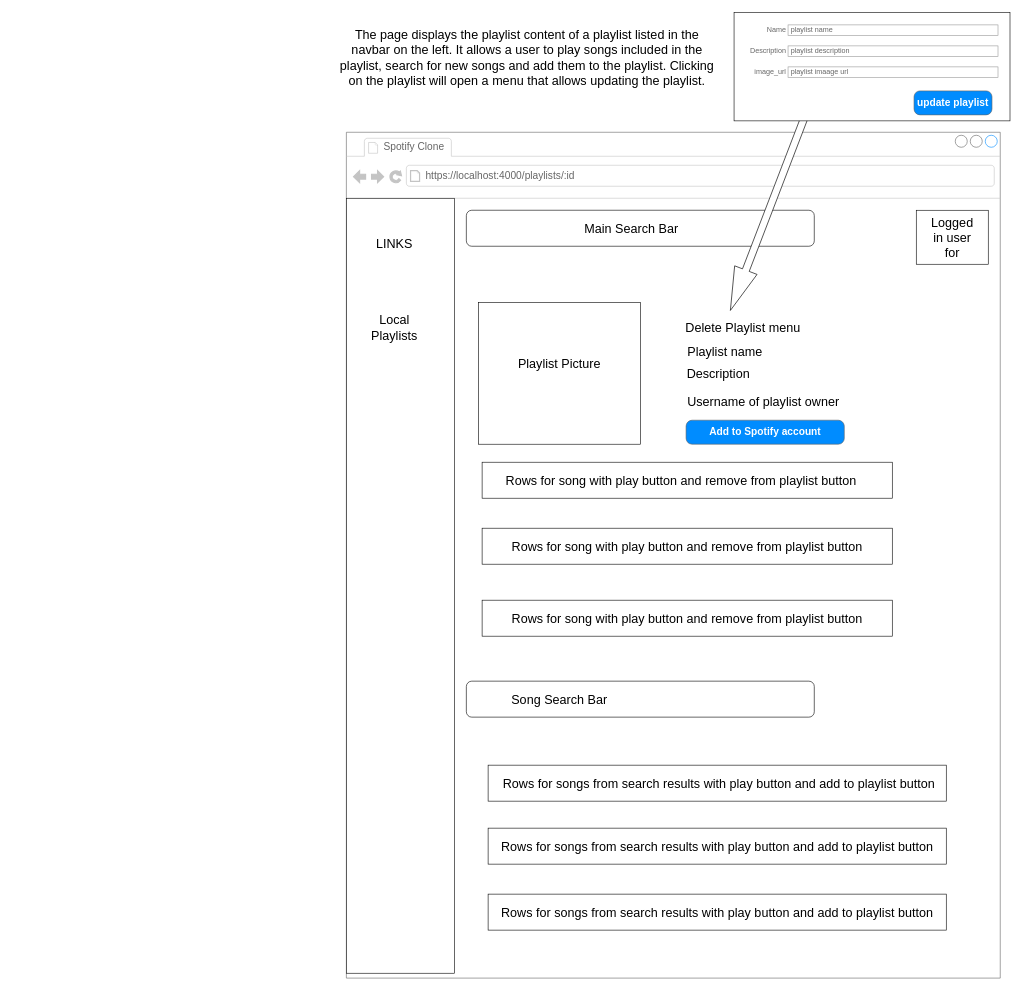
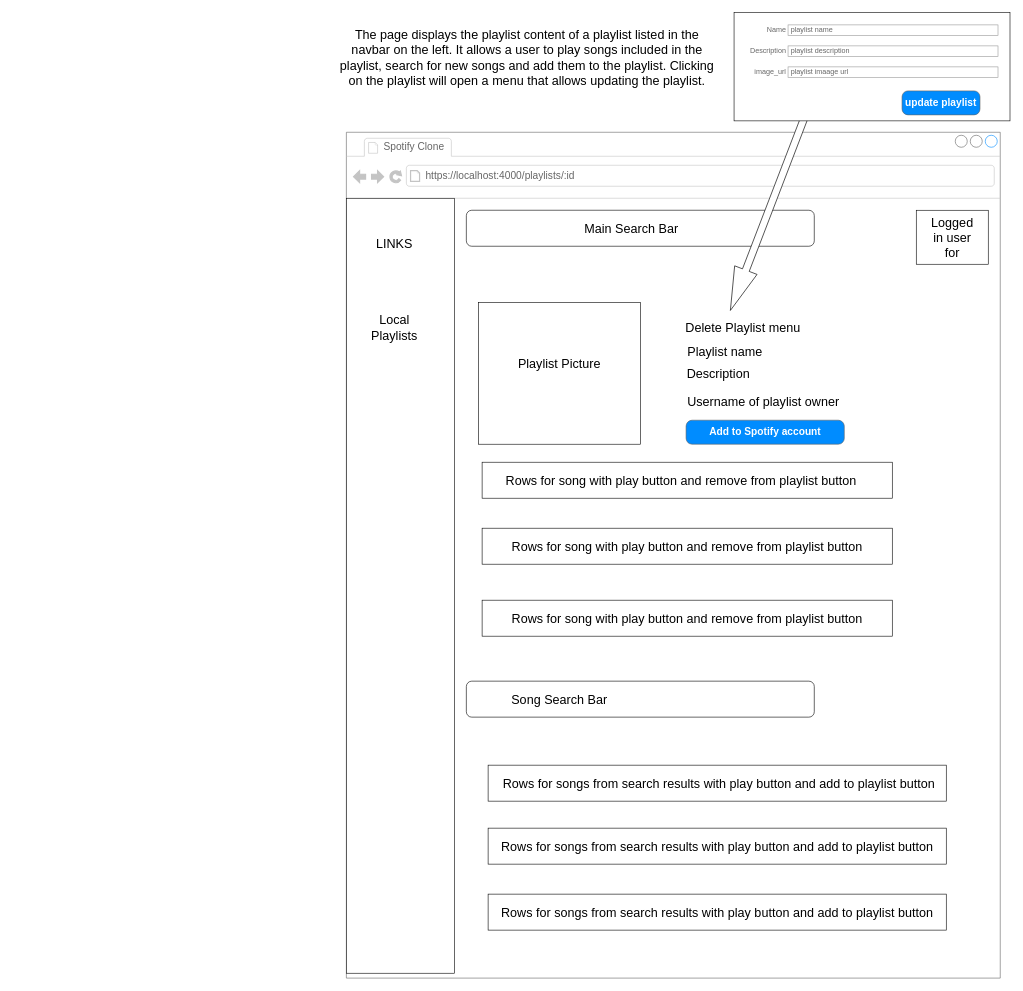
node "update playlist": moved (953, 103) -> (941, 103)
